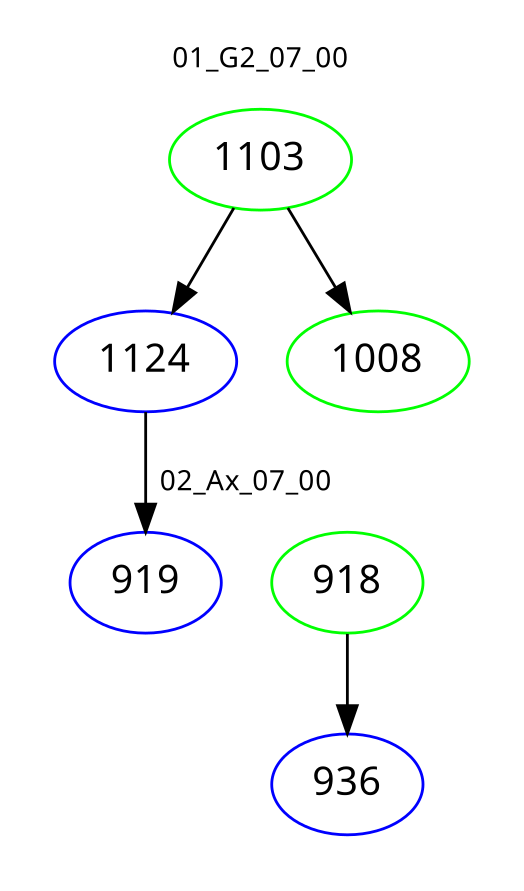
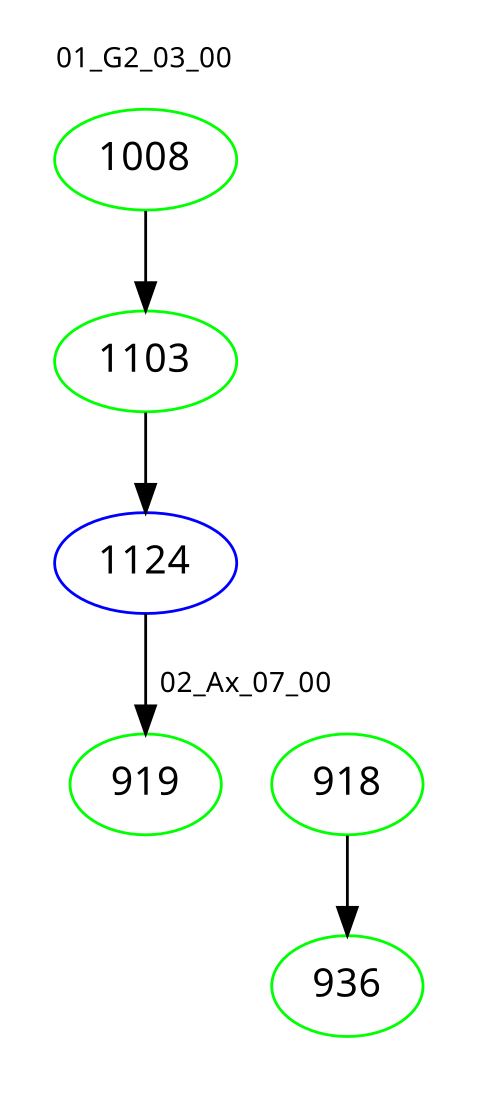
cluster "01_G2_07_00": label "01_G2_07_00" -> "01_G2_03_00"
edge "1103" -> "1008": reversed
node "919": color blue -> green
node "936": color blue -> green
